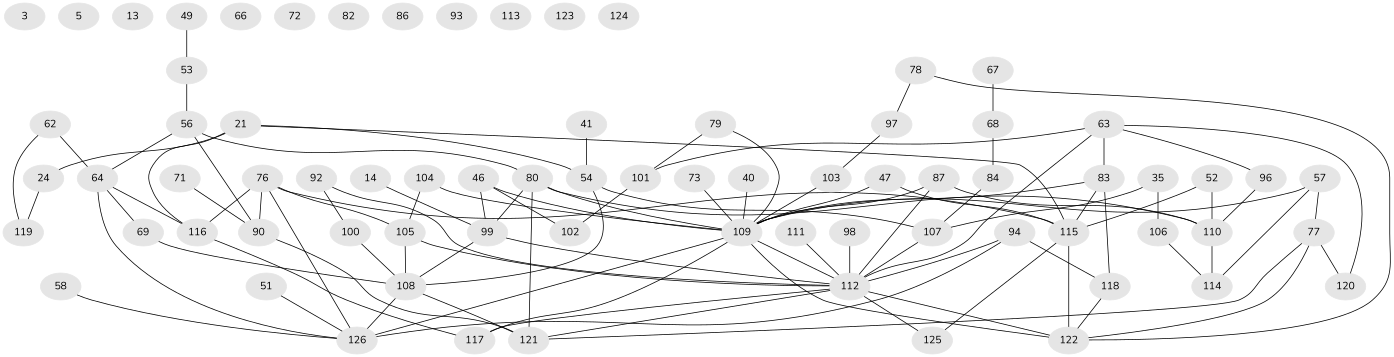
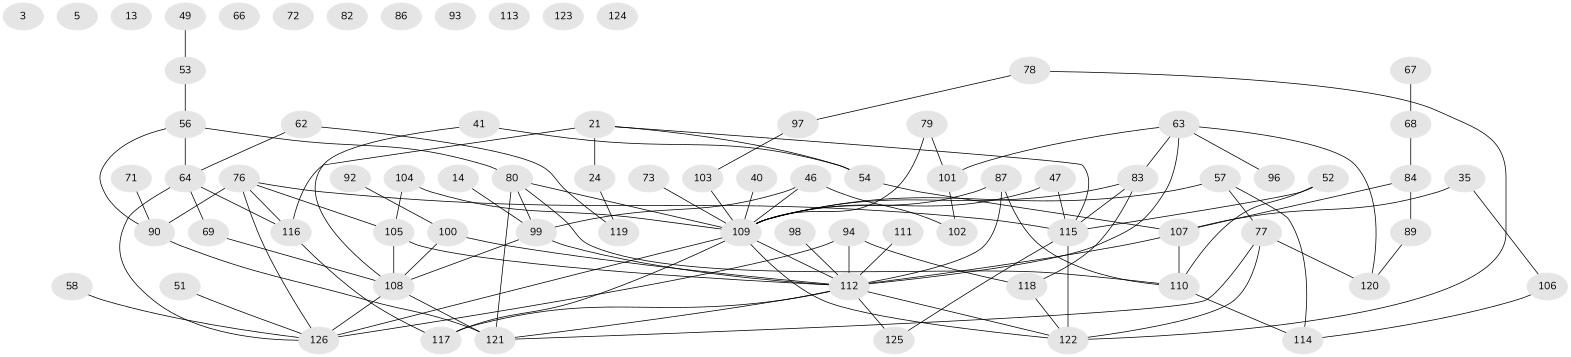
edge "96" -- "110": now "107" -- "110"
node "89": added
edge "92" -- "112": now "100" -- "112"
edge "54" -- "108": now "41" -- "108"
